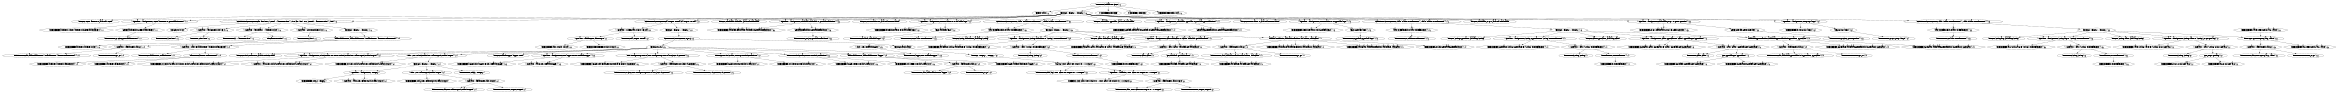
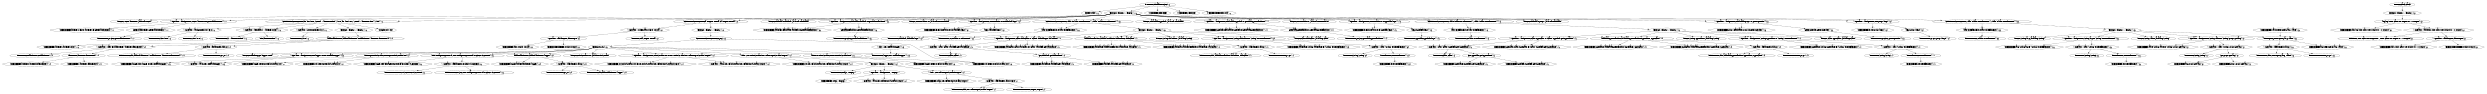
edge "(CONTROL_STRUCTURE,try,try)" -> "(BLOCK,catch,catch)": now "(CONTROL_STRUCTURE,try,try)" -> "(IDENTIFIER,out,setErrorPrintStream(out))"
edge "(addTaskDefinition,addTaskDefinition(taskName, taskClass))" -> "(IDENTIFIER,project,getDataTypeDefinitions())": now "(getDataTypeDefinitions,getDataTypeDefinitions())" -> "(IDENTIFIER,project,getDataTypeDefinitions())"
